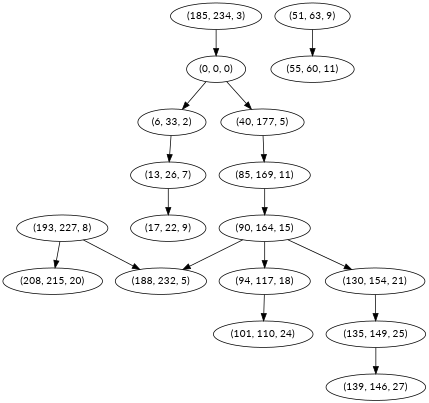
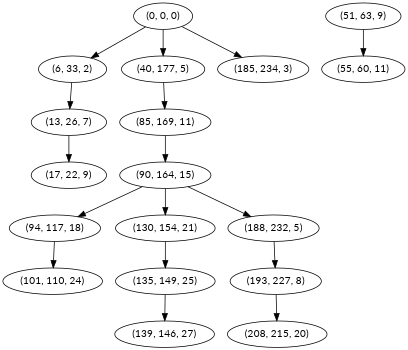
edge "(185, 234, 3)" -> "(0, 0, 0)": reversed
edge "(193, 227, 8)" -> "(188, 232, 5)": reversed
